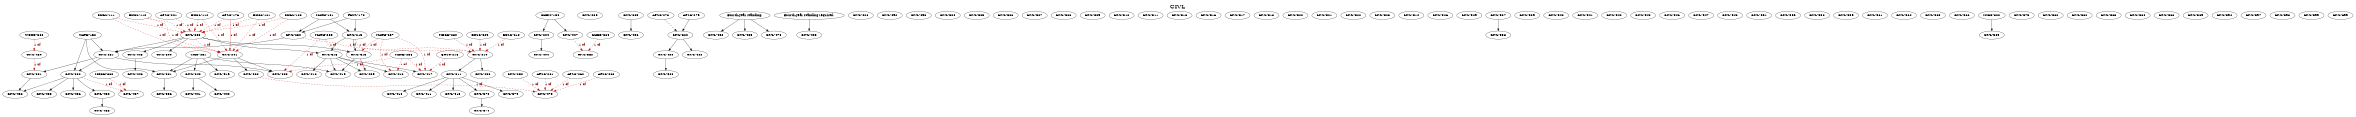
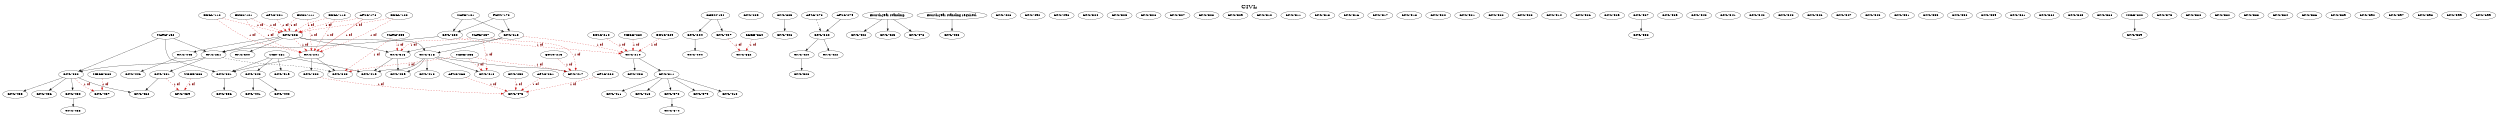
edge "CIVL*439" -> "CIVL*331": reversed
edge "CIVL*231" -> "CIVL*303": style solid -> dashed
